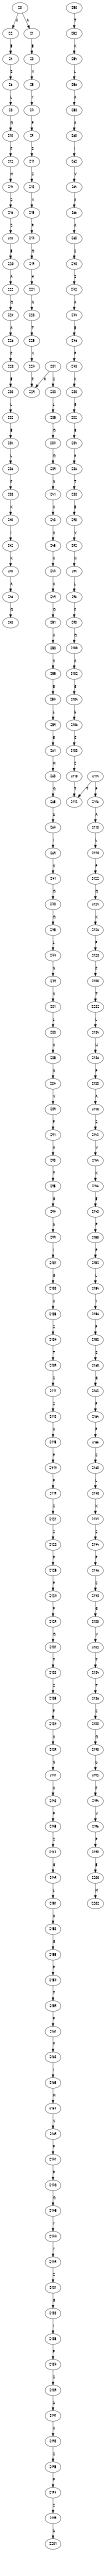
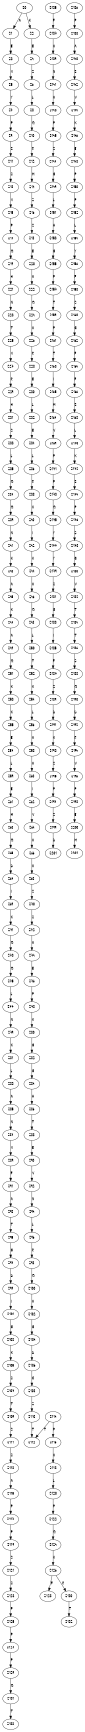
edge "S31" -> "S29": reversed
edge "S48" -> "S50": added, label "L"
edge "S128" -> "S130": now "S126" -> "S130"
node "S232": label "S232" -> "S132"
node "S134": removed
node "S717": label "S717" -> "S117"
edge "S133" -> "S135": removed, label "S"
